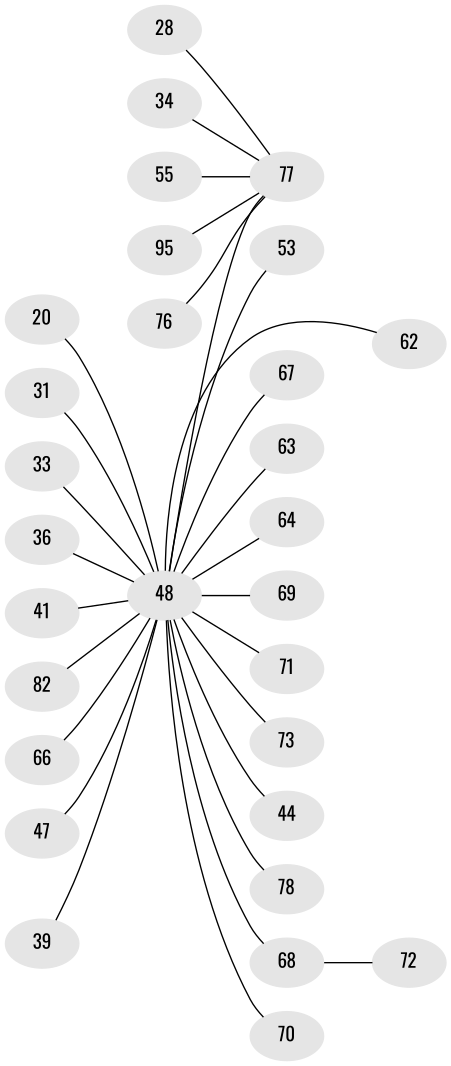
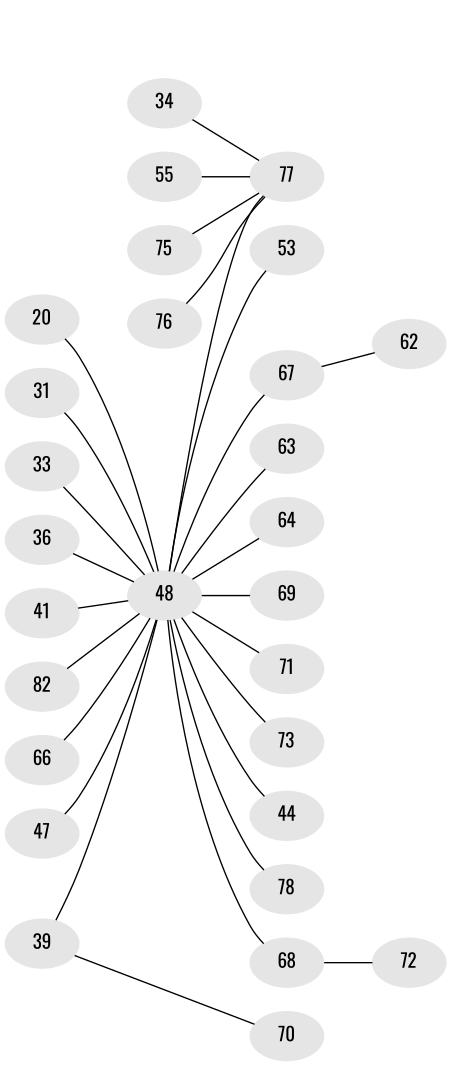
node "28": removed
node "95": label "95" -> "75"
edge "62" -- "48": now "62" -- "67"
edge "48" -- "70": now "39" -- "70"
